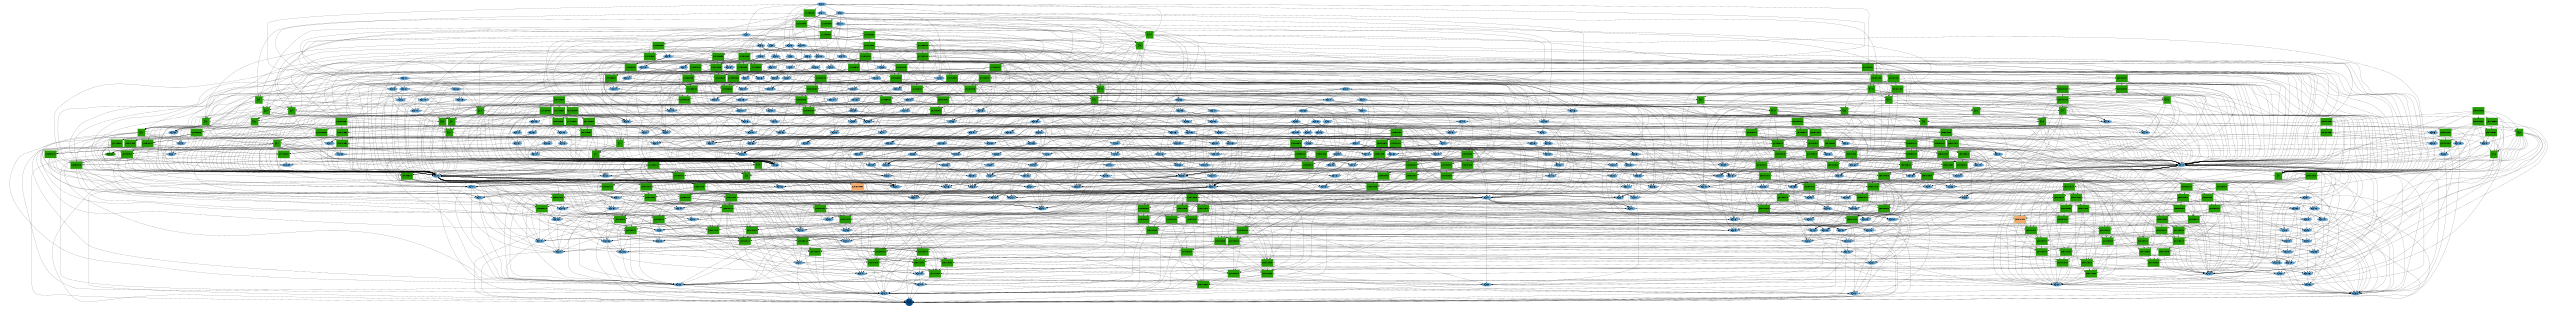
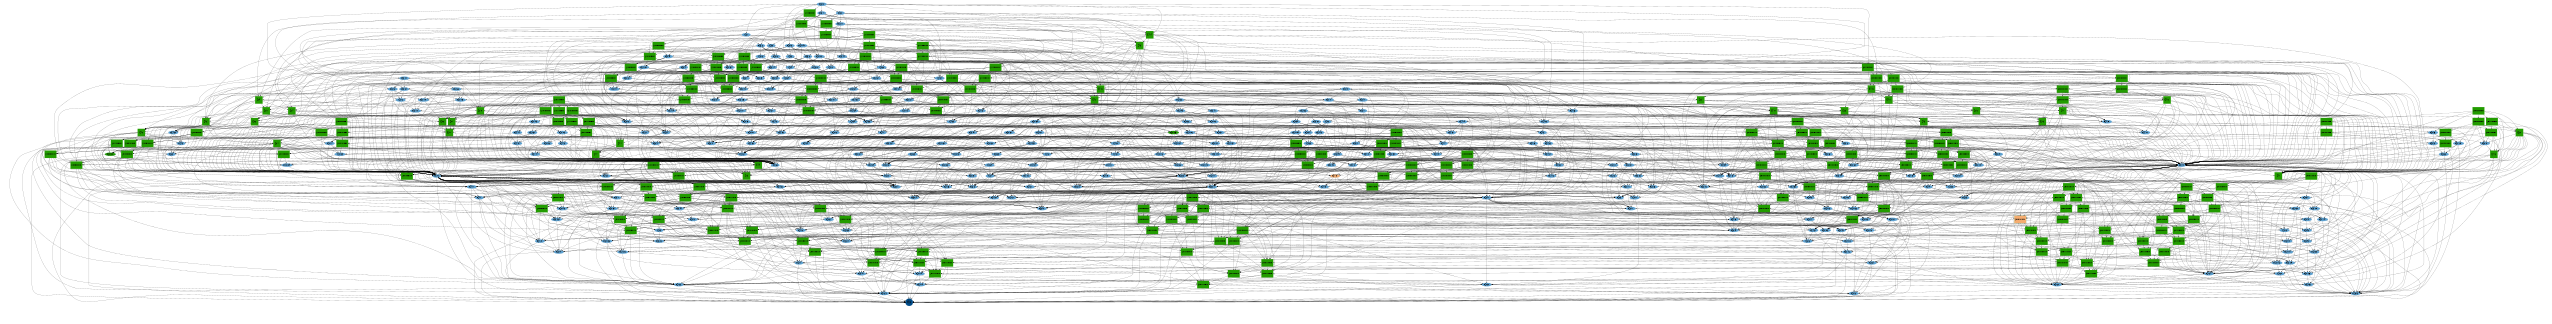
node "ct#2(153)": fillcolor #5da1d0 -> #229c00
node "ct#4(42)": fillcolor #5da1d0 -> #f5ac6f
node "ss-01001000000": removed
